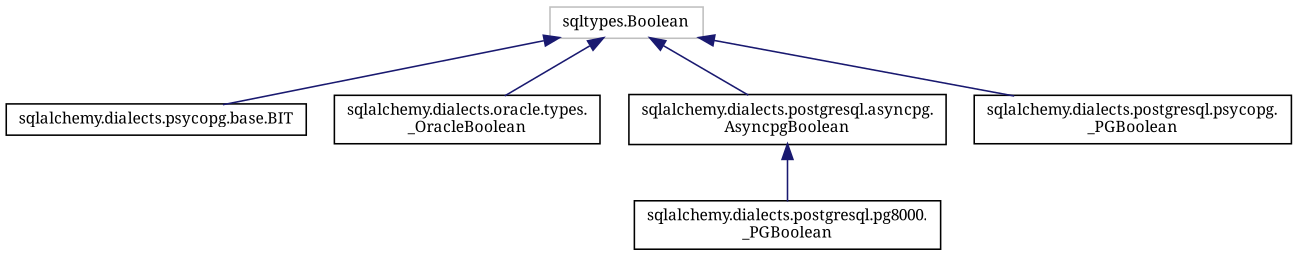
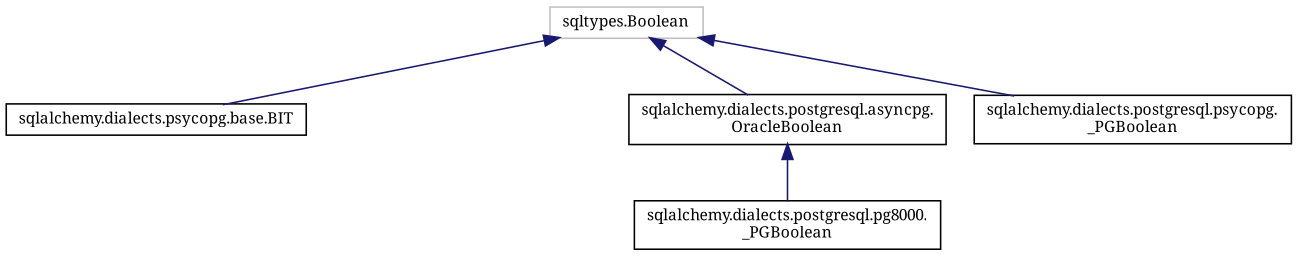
node "sqlalchemy.dialects.oracle.types. _OracleBoolean": removed
node "sqlalchemy.dialects.postgresql.asyncpg. AsyncpgBoolean": label "sqlalchemy.dialects.postgresql.asyncpg. AsyncpgBoolean" -> "sqlalchemy.dialects.postgresql.asyncpg. OracleBoolean"
